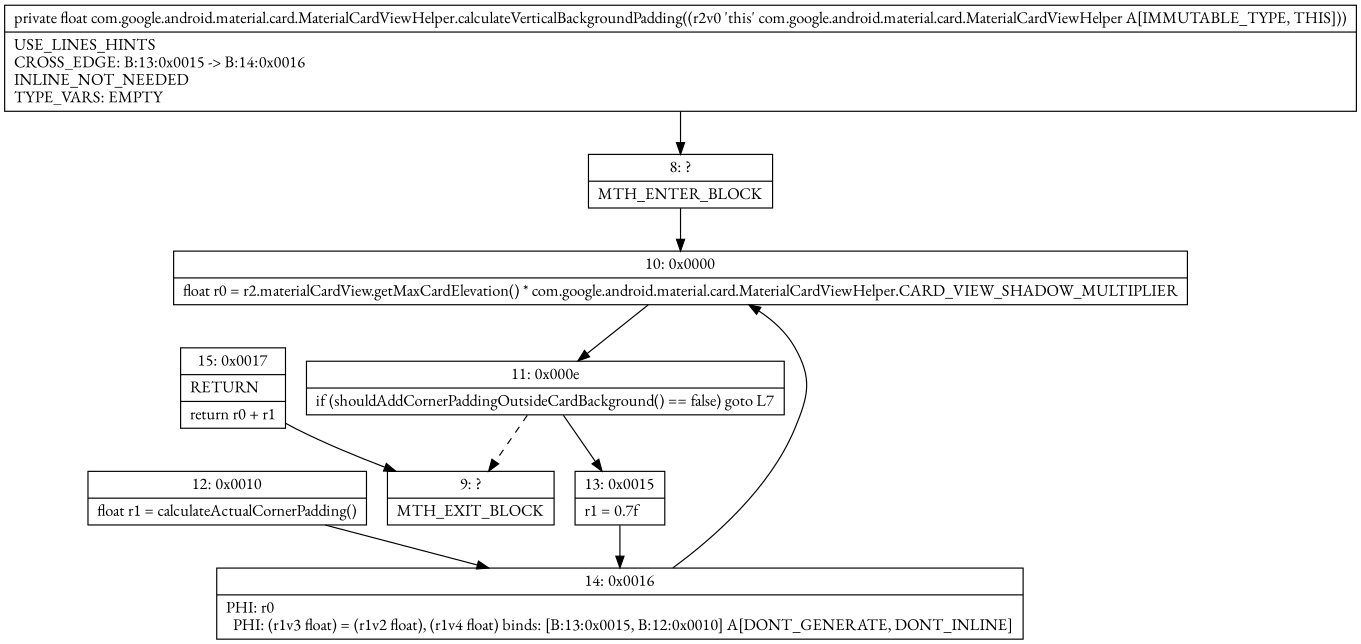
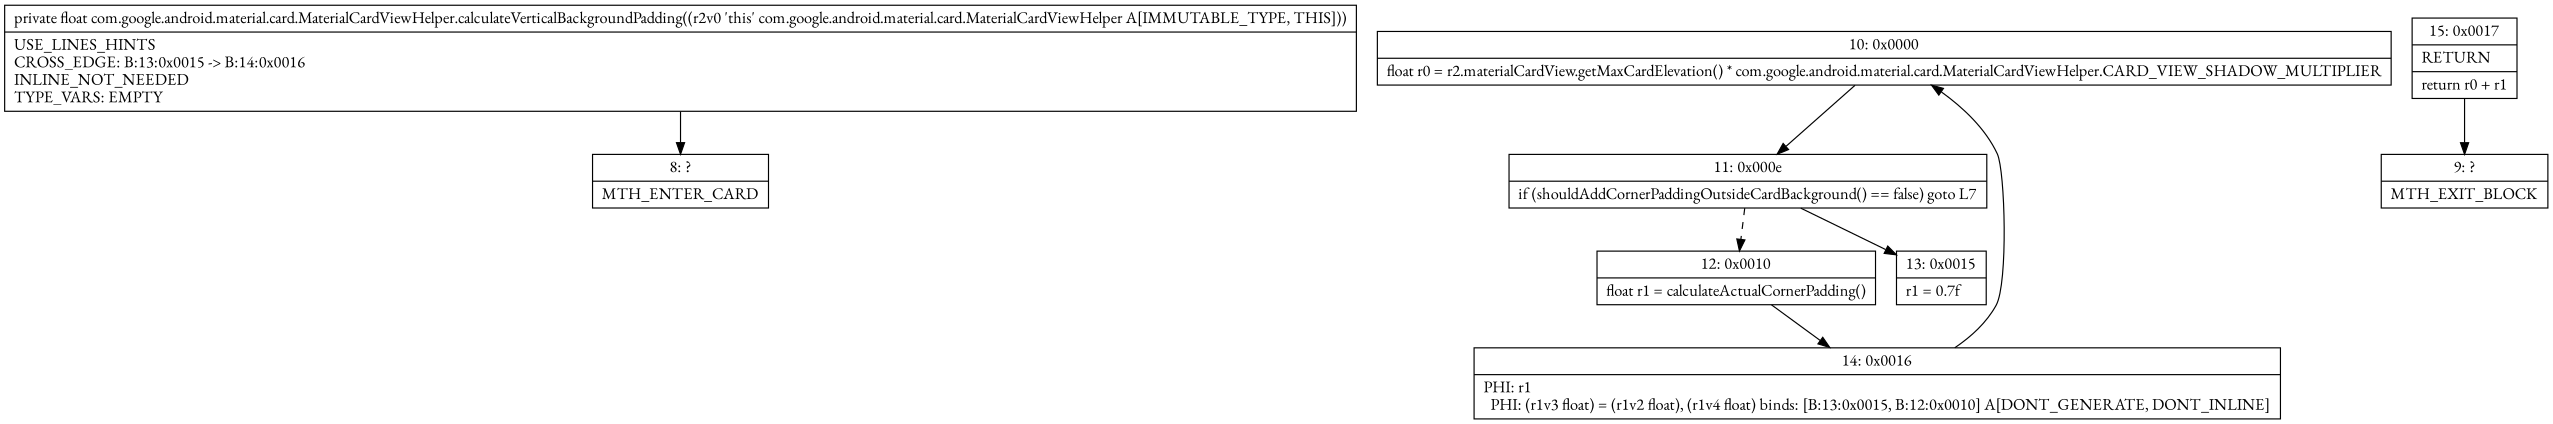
node "8: ?": text "MTH_ENTER_BLOCK" -> "MTH_ENTER_CARD"
edge "8: ?" -> "10: 0x0000": removed
edge "11: 0x000e" -> "9: ?": now "11: 0x000e" -> "12: 0x0010"
edge "13: 0x0015" -> "14: 0x0016": removed
node "14: 0x0016": text "PHI: r0" -> "PHI: r1"
